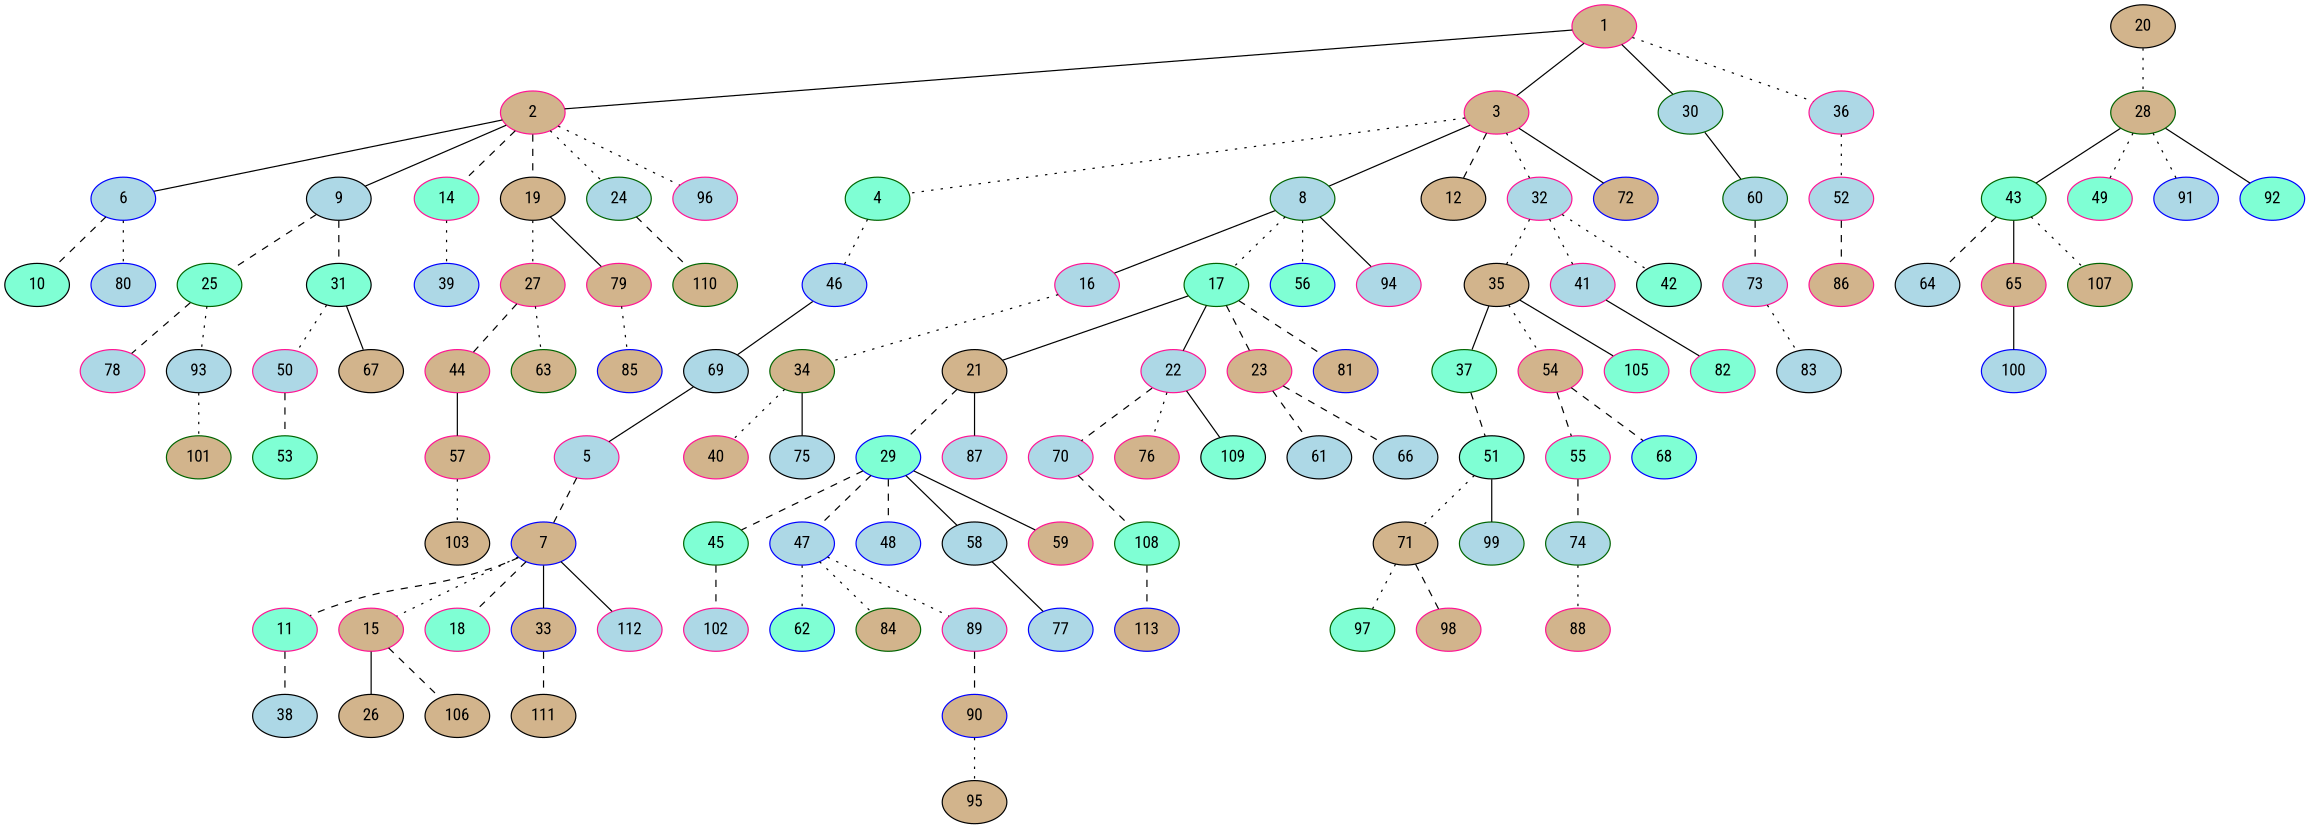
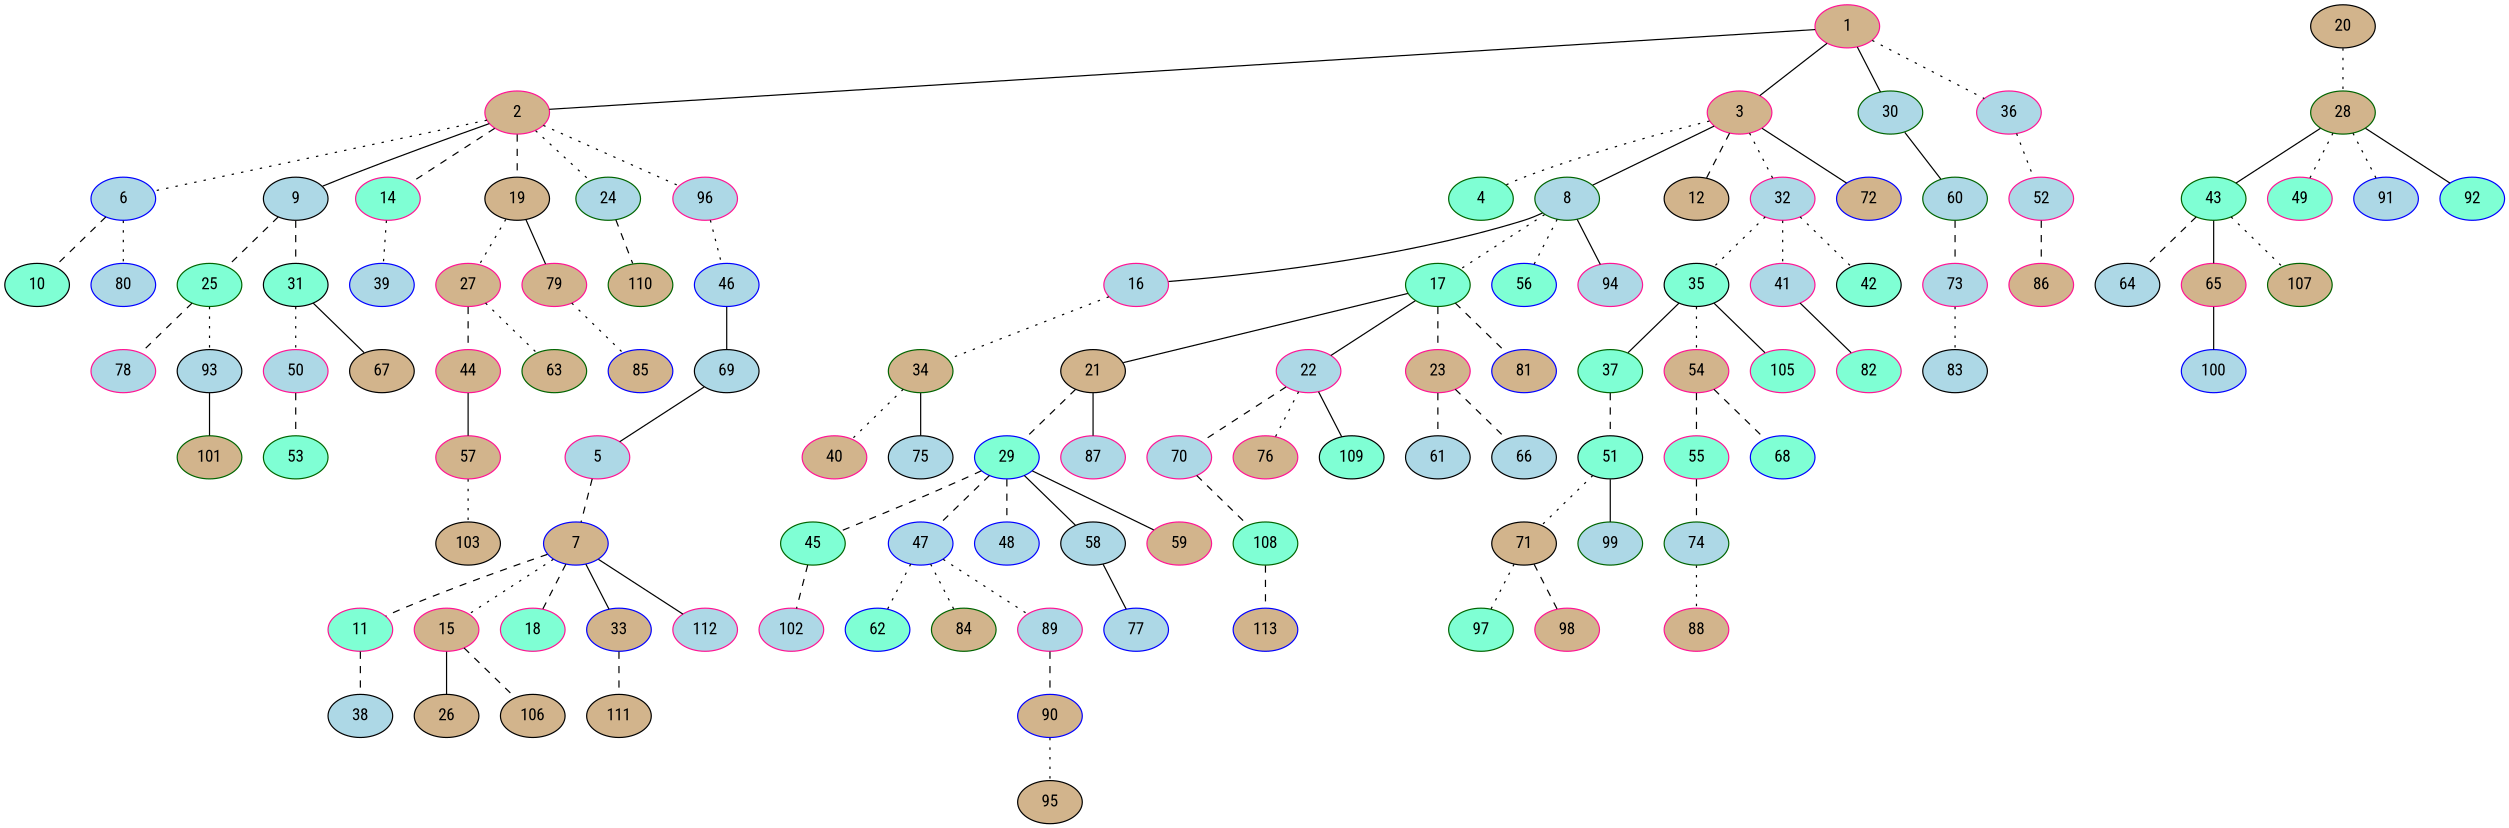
edge "2" -- "6": style solid -> dotted
edge "4" -- "46": now "96" -- "46"
node "35": fillcolor tan -> aquamarine
edge "93" -- "101": style dotted -> solid
